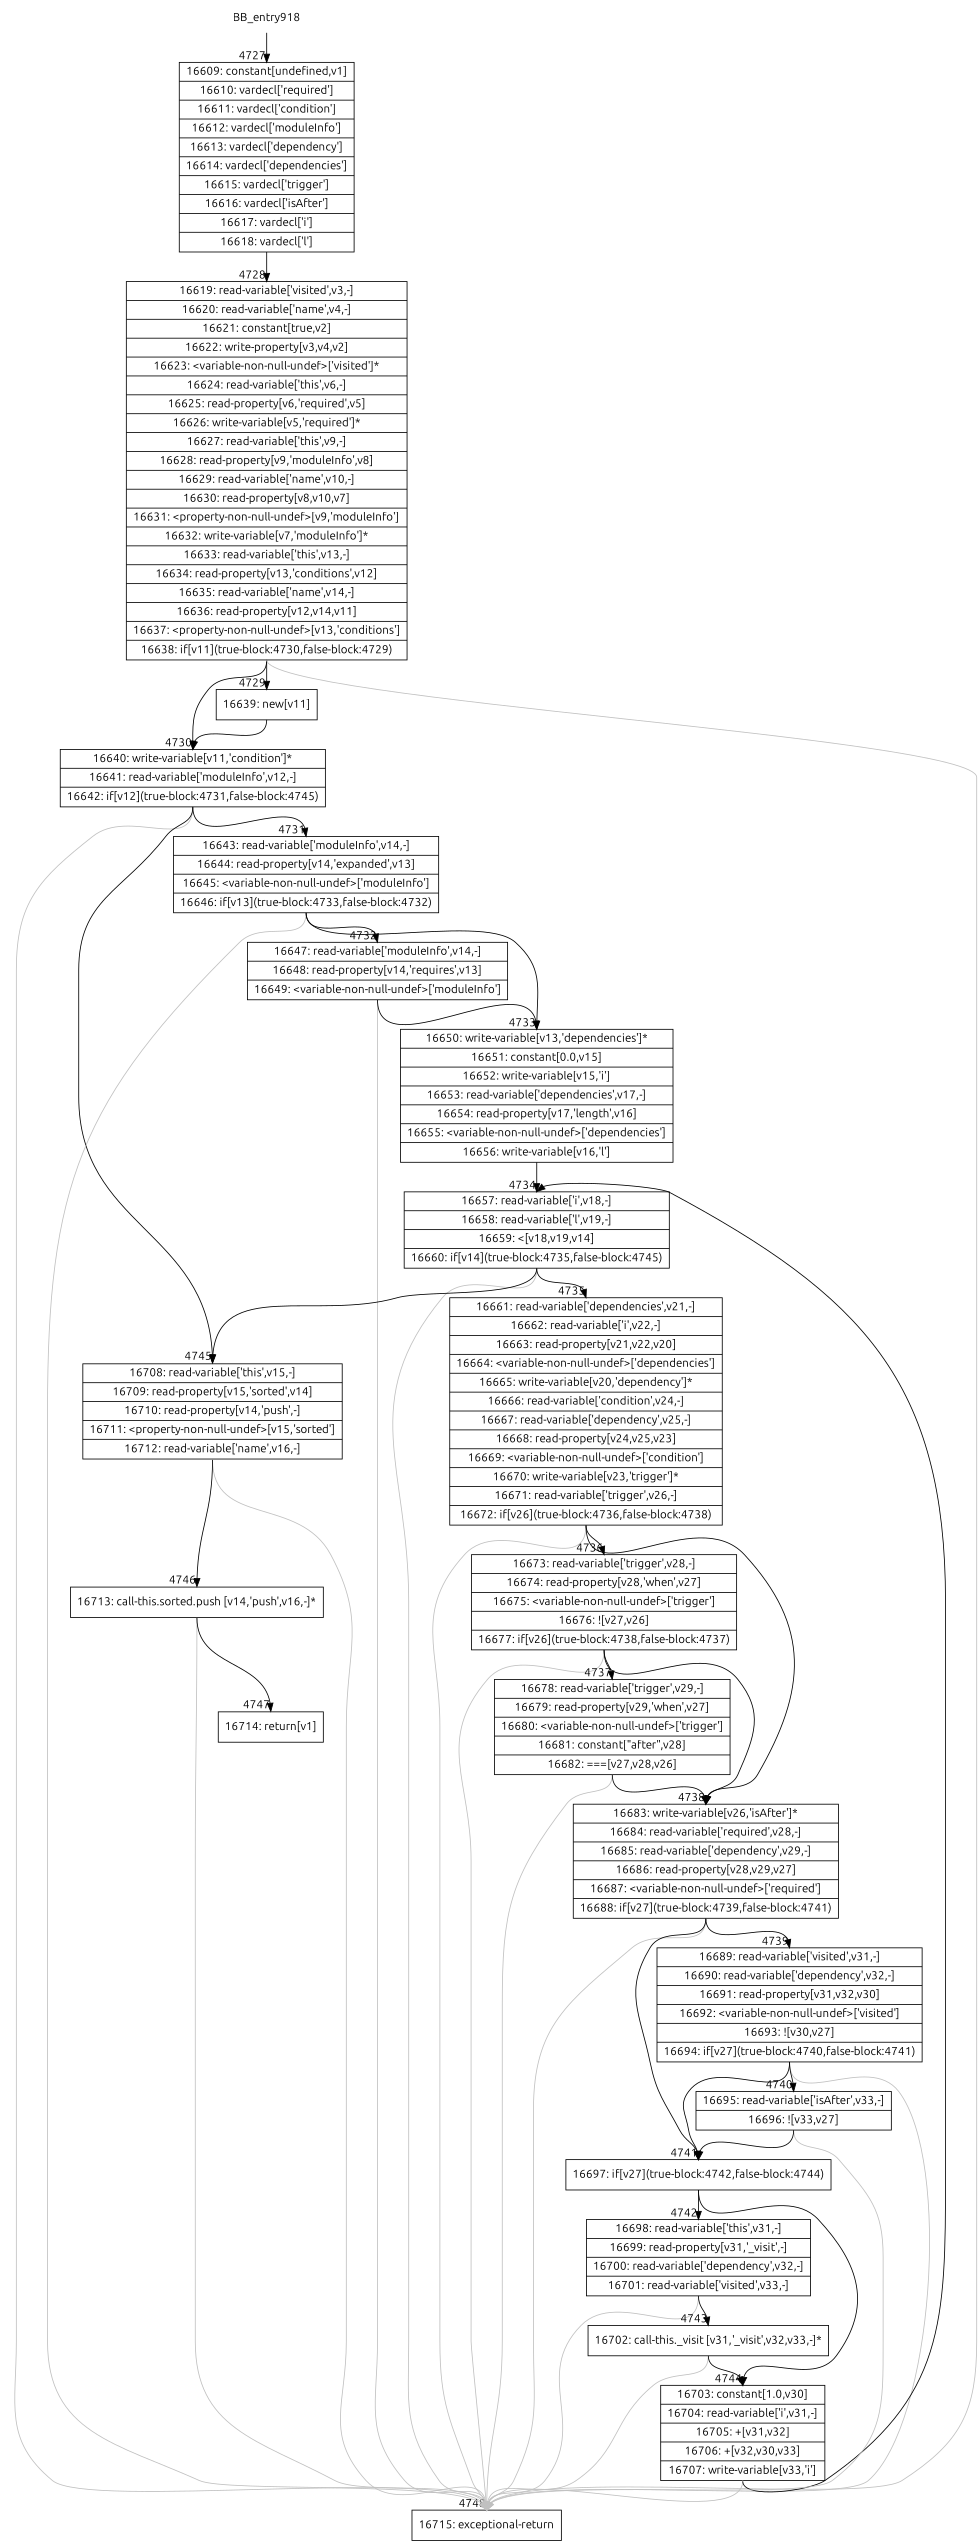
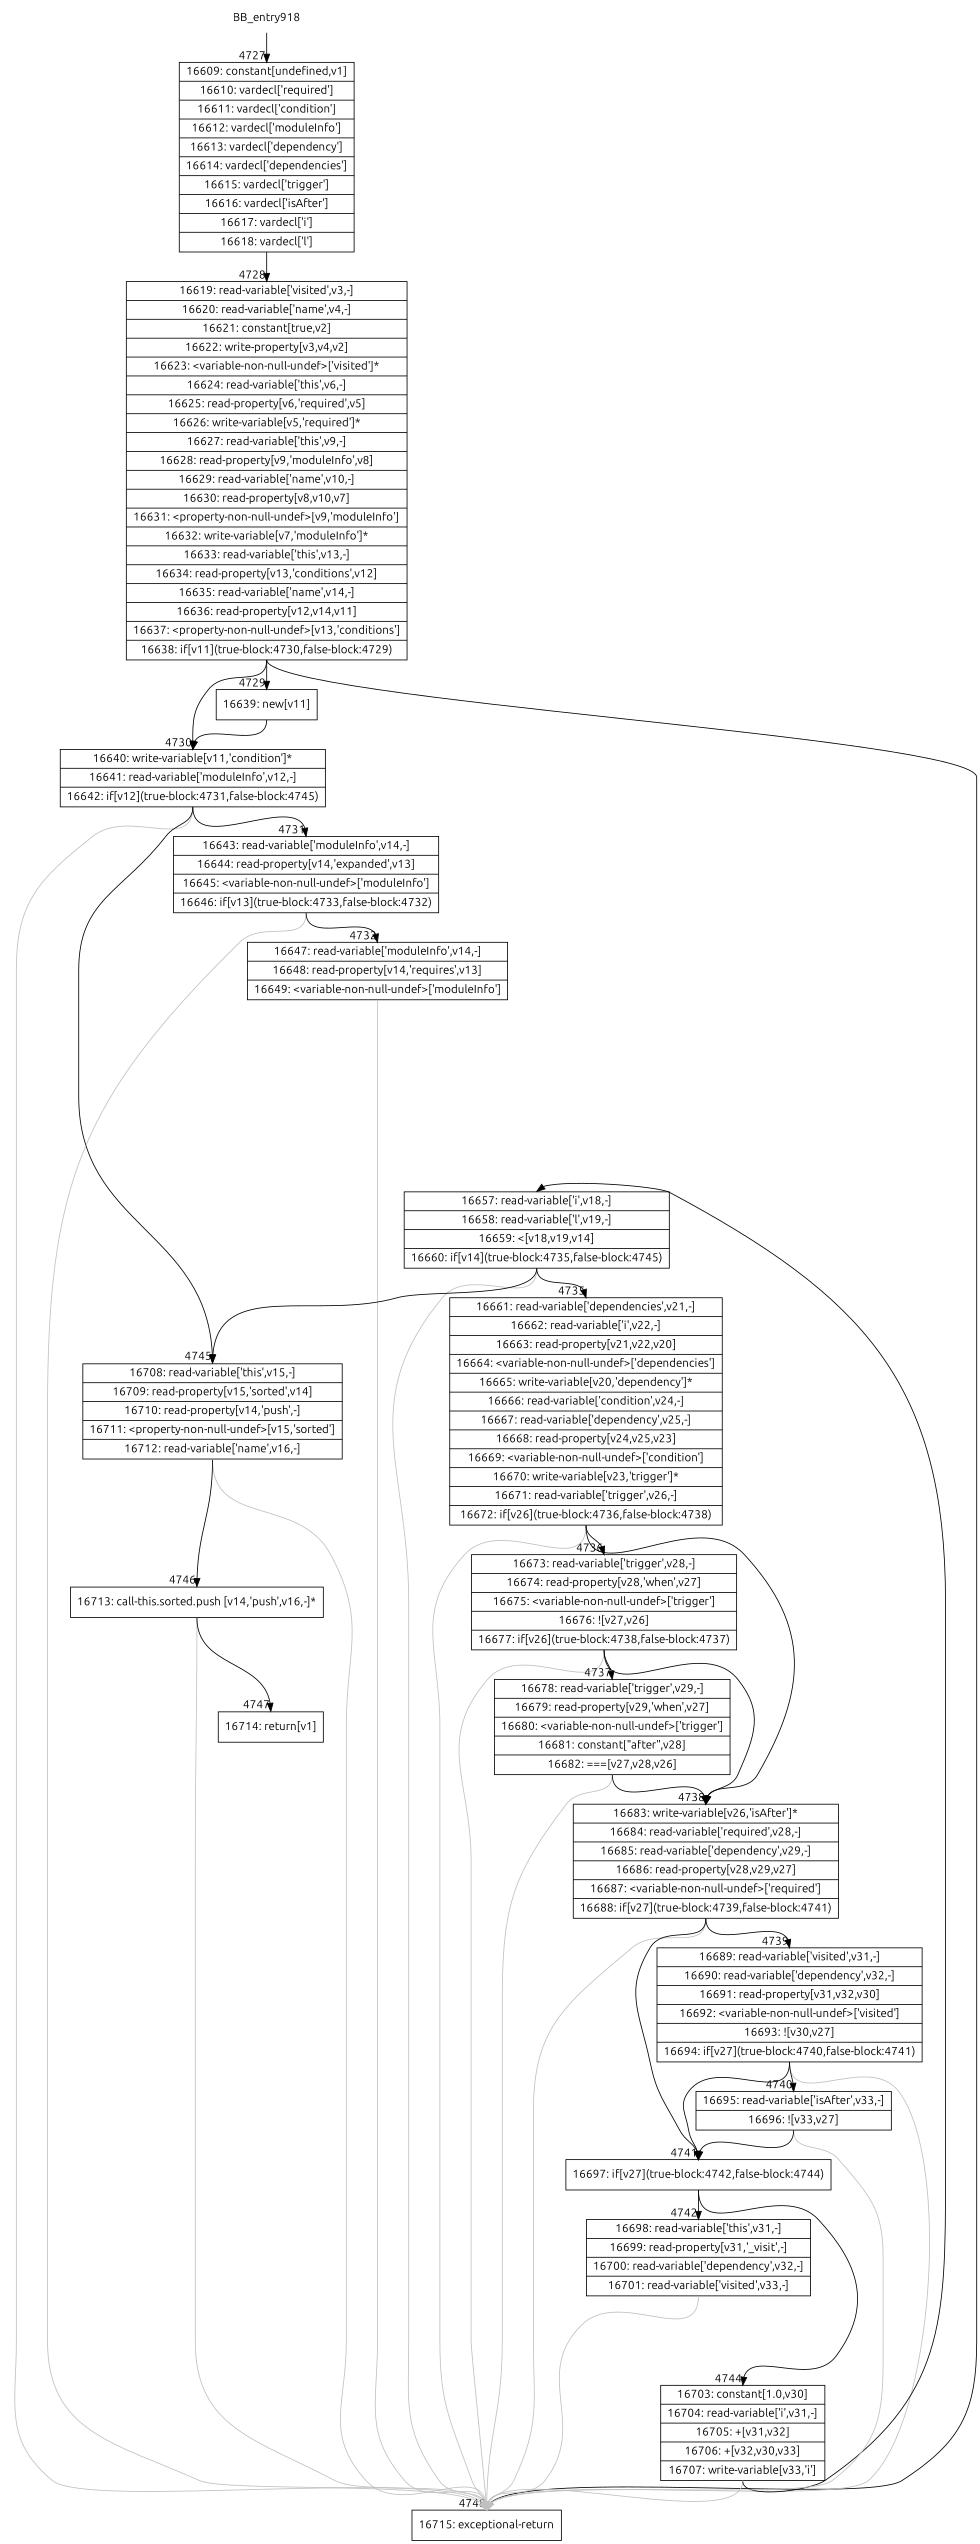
node "16650: write-variable[v13,'dependencies']*": removed
edge "16619: read-variable['visited',v3,-]" -> "16715: exceptional-return": color gray -> black
node "16702: call-this._visit [v31,'_visit',v32,v33,-]*": removed
